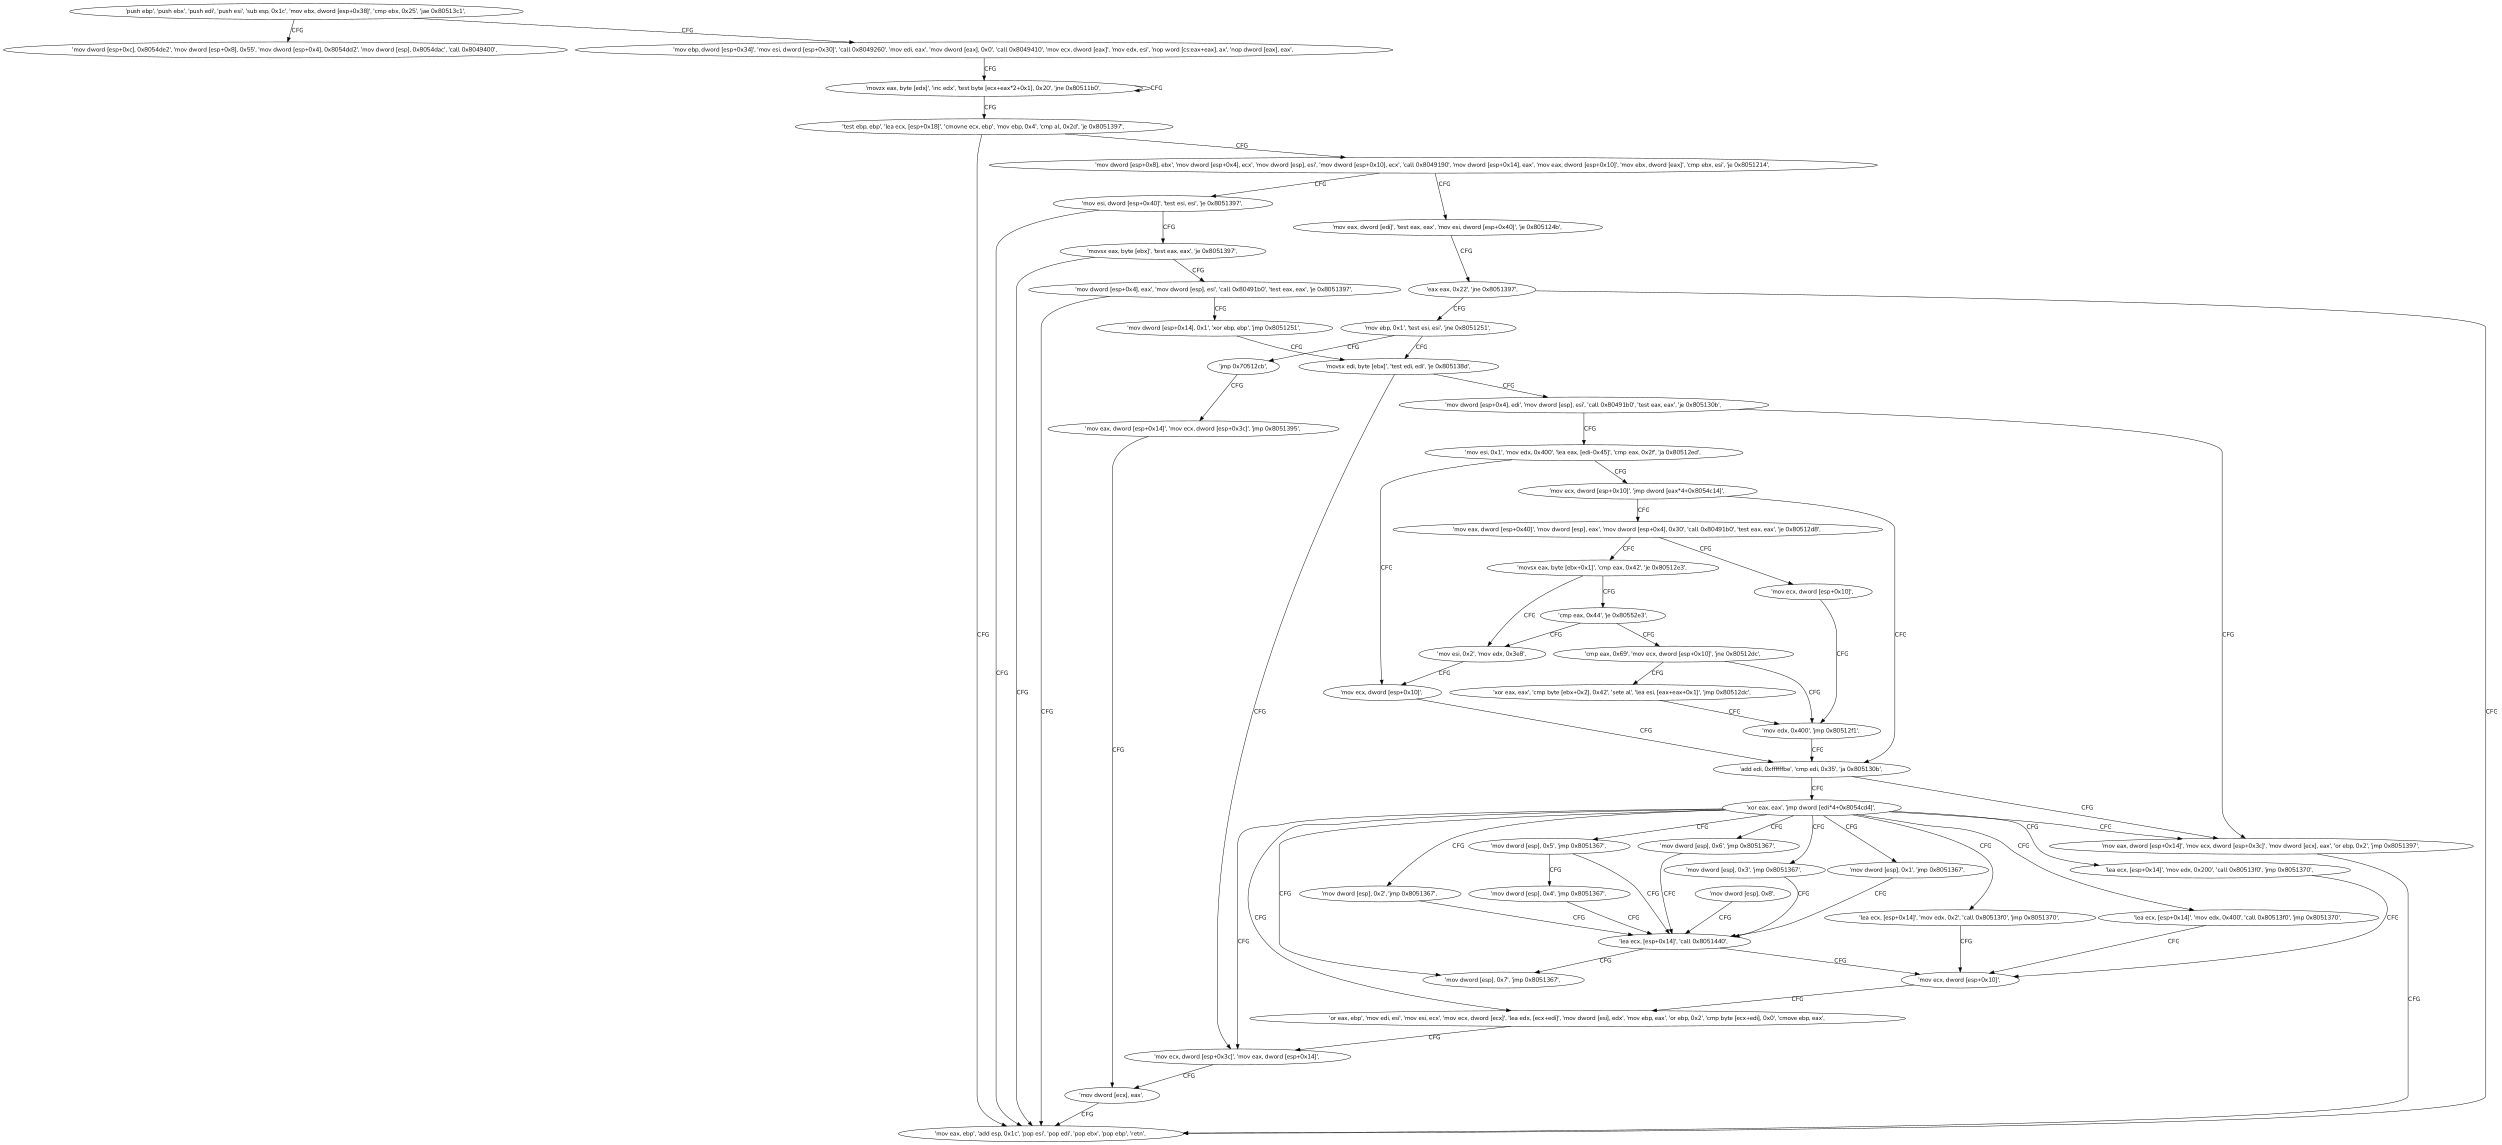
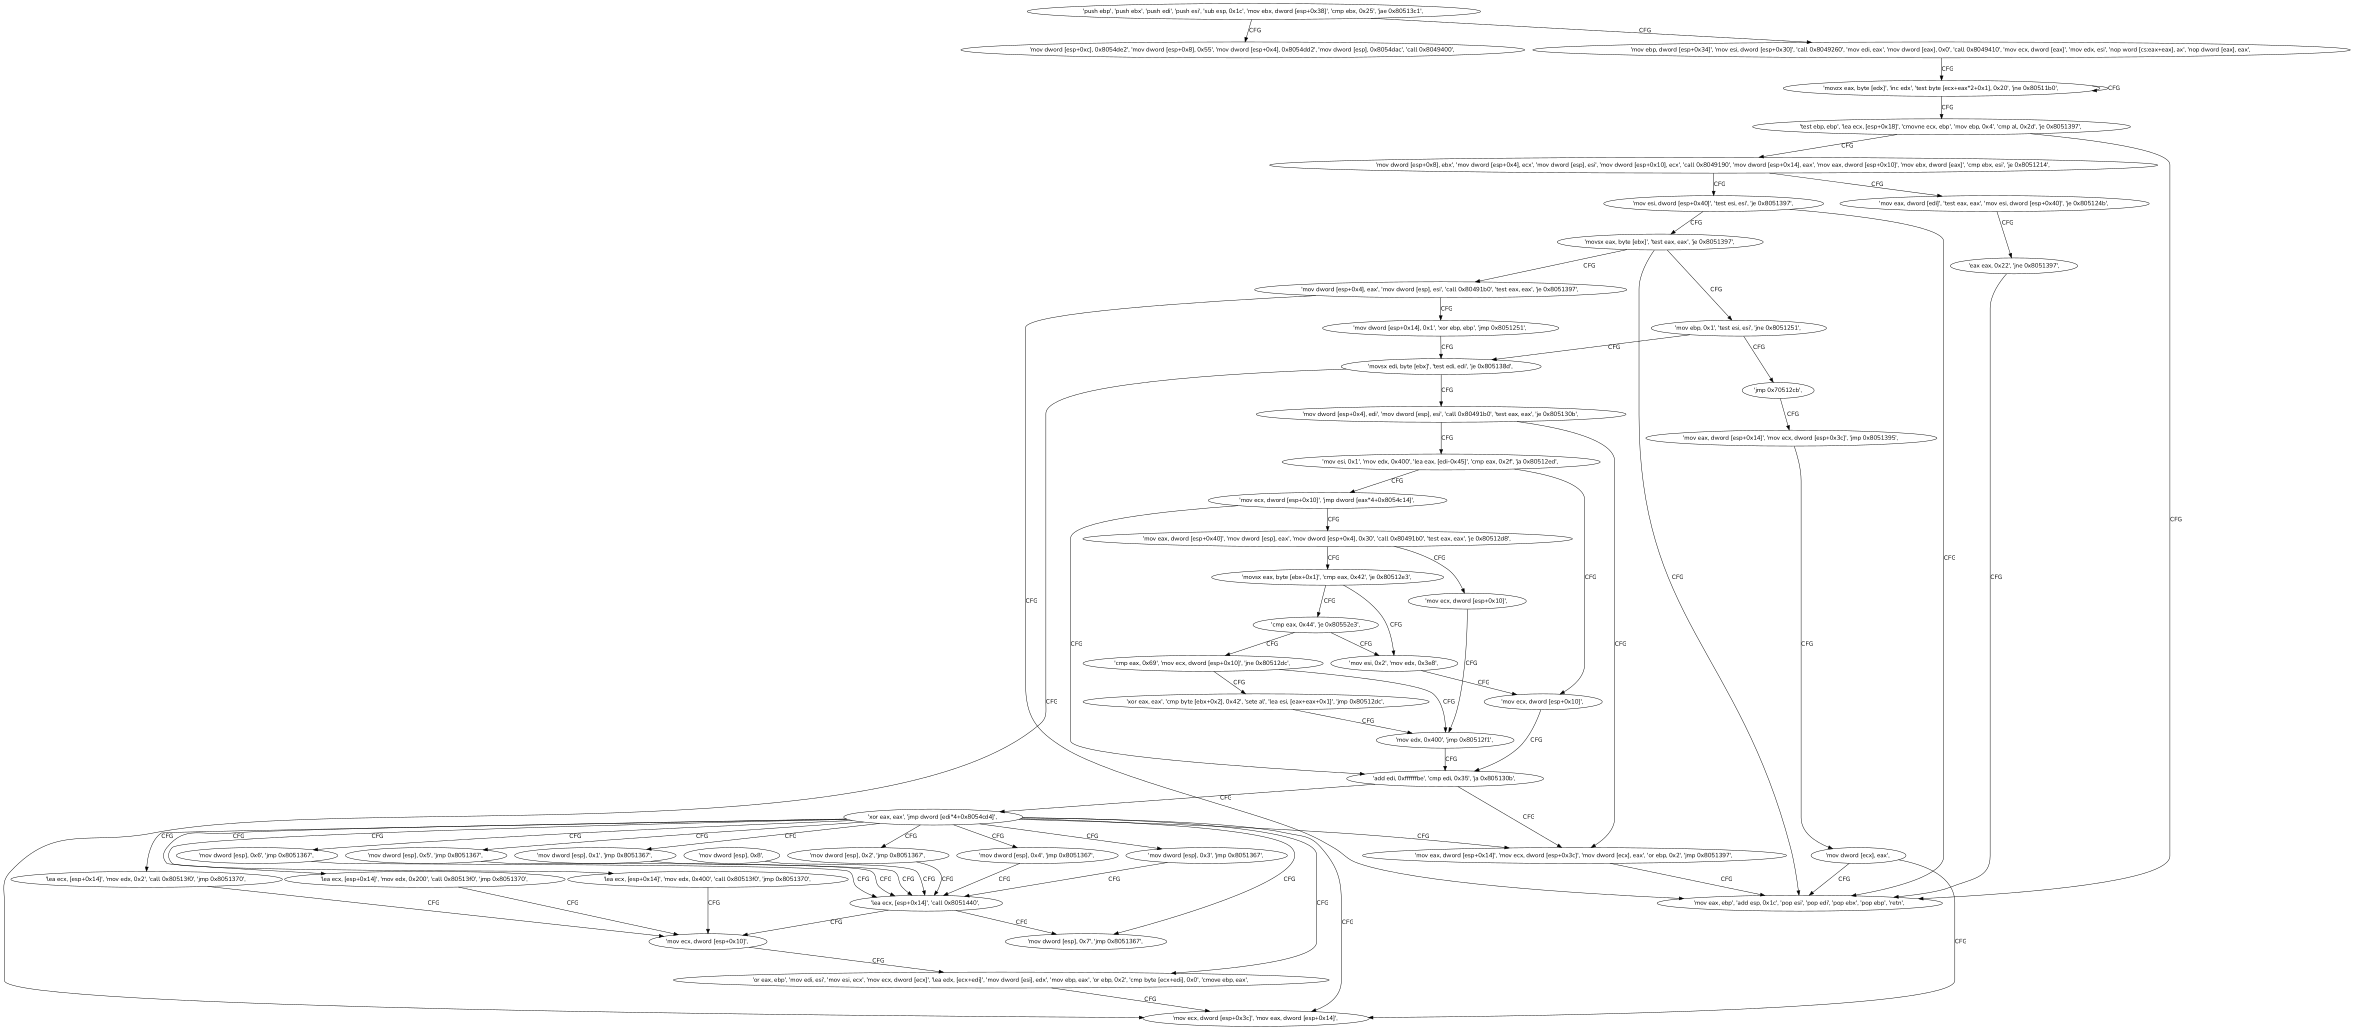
edge "'eax eax, 0x22', 'jne 0x8051397'," -> "'mov ebp, 0x1', 'test esi, esi', 'jne 0x8051251',": now "'movsx eax, byte [ebx]', 'test eax, eax', 'je 0x8051397'," -> "'mov ebp, 0x1', 'test esi, esi', 'jne 0x8051251',"
edge "'mov dword [esp], 0x5', 'jmp 0x8051367'," -> "'mov dword [esp], 0x4', 'jmp 0x8051367',": now "'xor eax, eax', 'jmp dword [edi*4+0x8054cd4]'," -> "'mov dword [esp], 0x4', 'jmp 0x8051367',"
edge "'mov ecx, dword [esp+0x3c]', 'mov eax, dword [esp+0x14]'," -> "'mov dword [ecx], eax',": reversed
